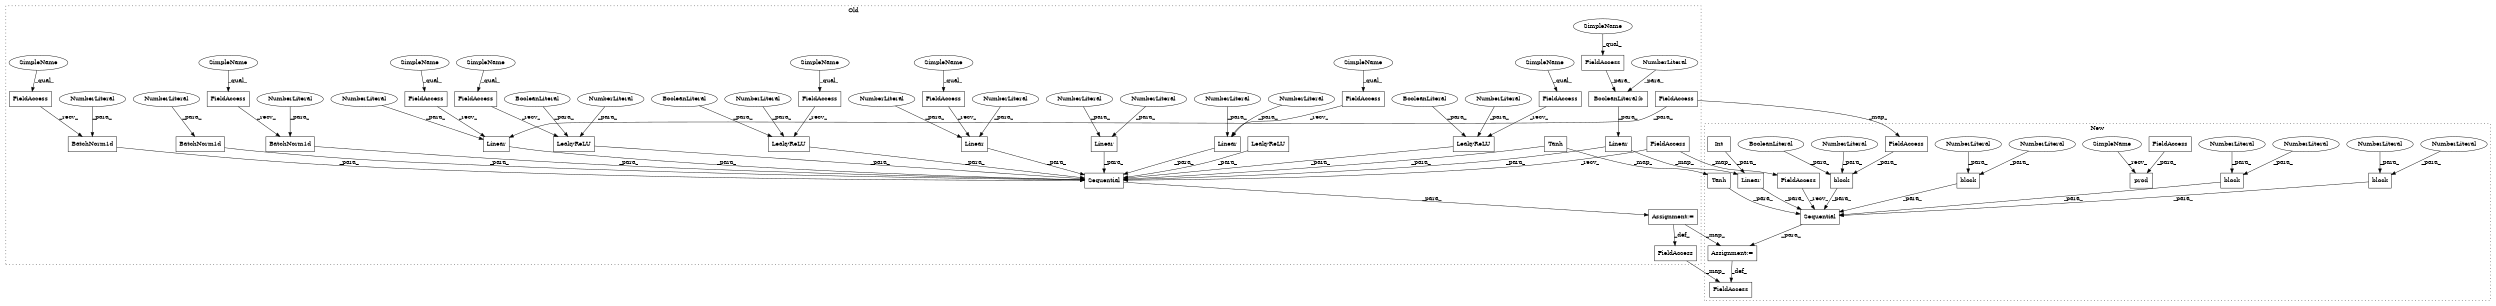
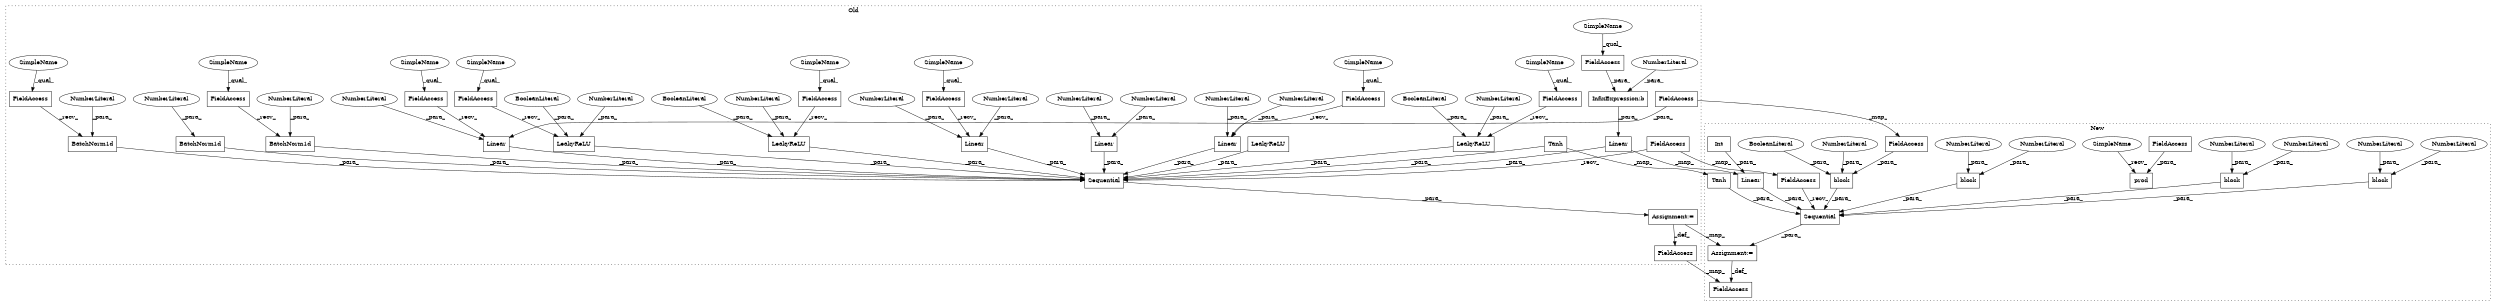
node "BooleanLiteral:b": label "BooleanLiteral:b" -> "InfixExpression:b"
